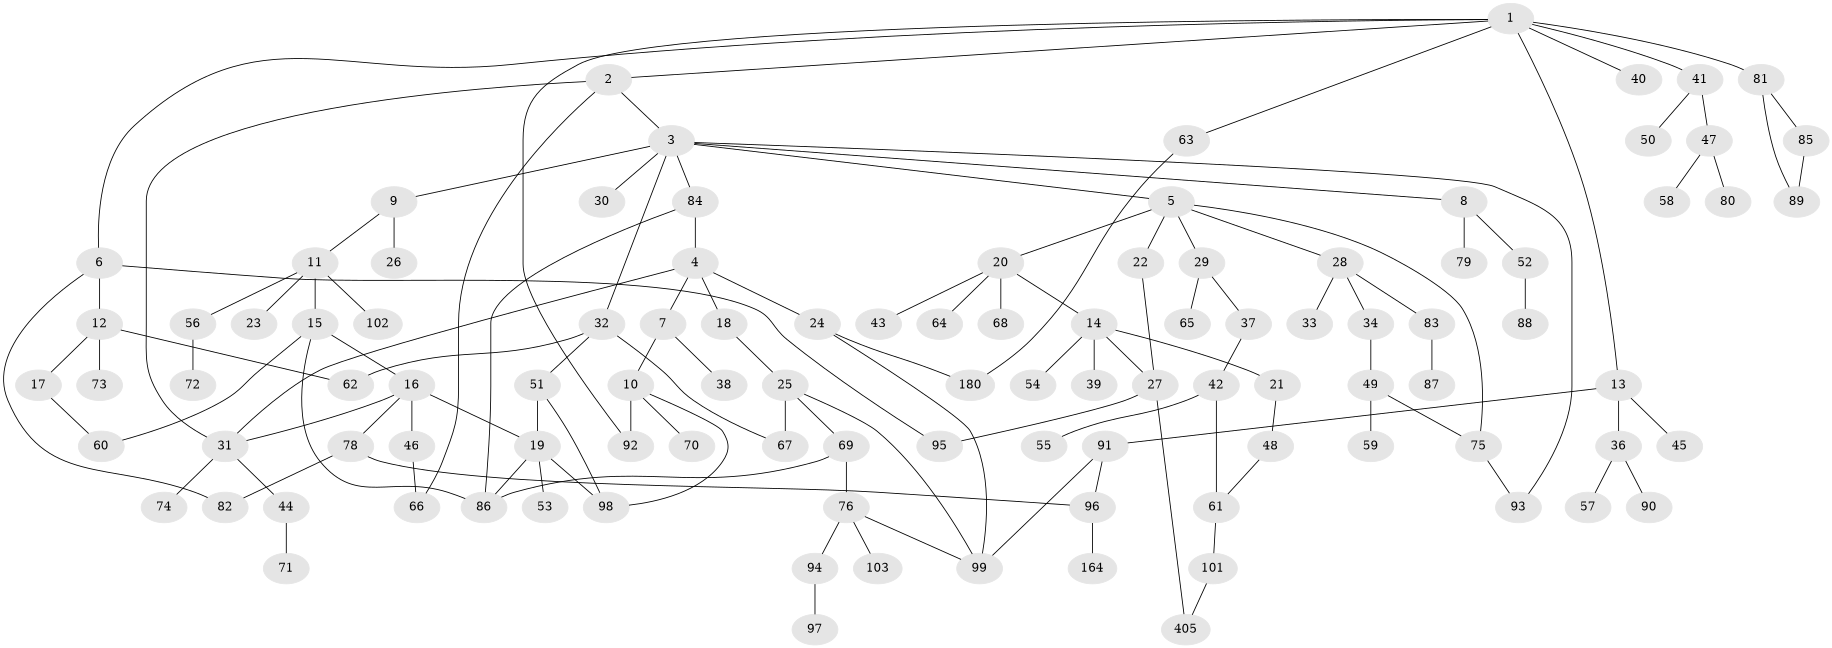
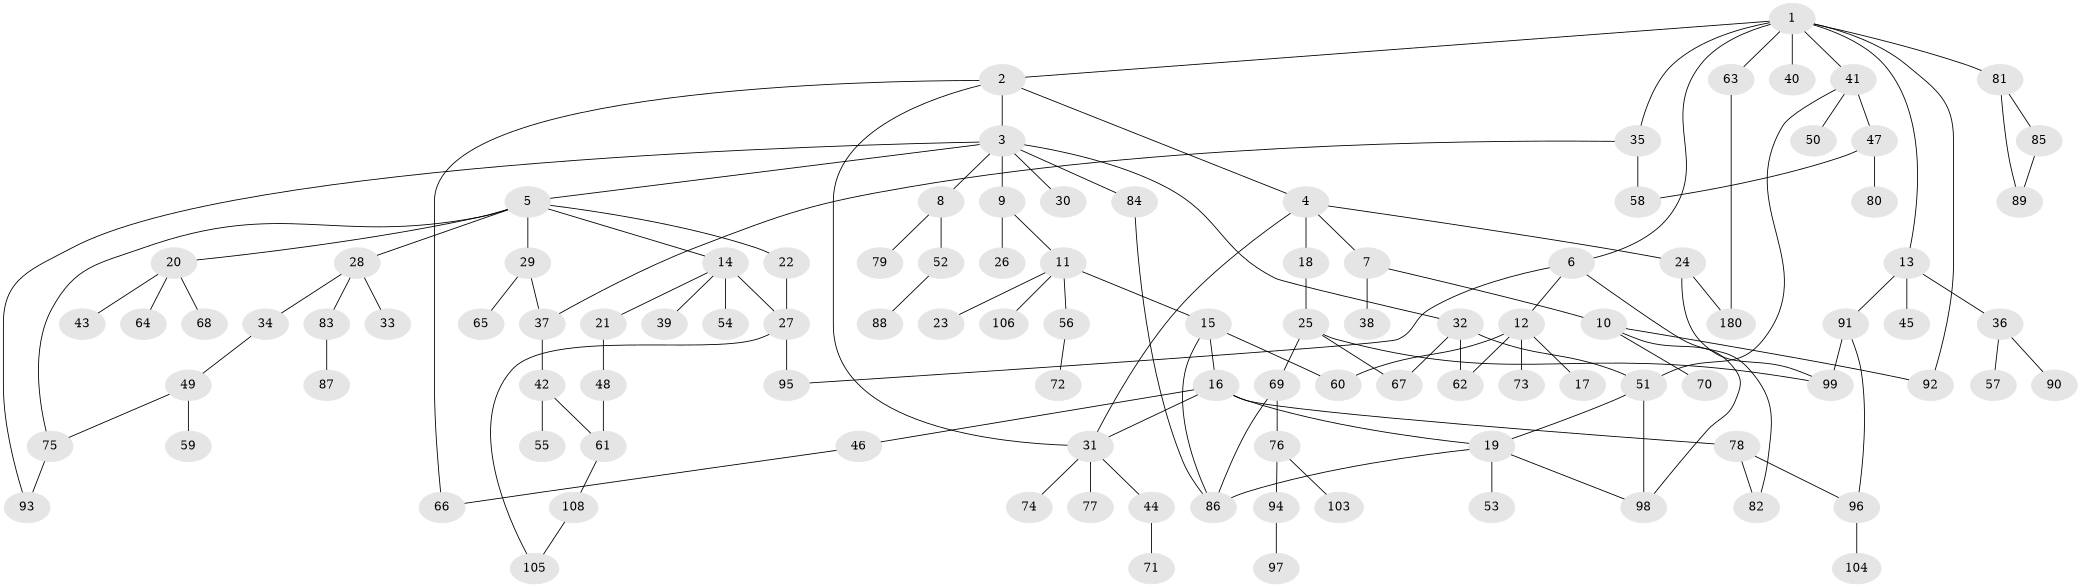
node "35": added
edge "84" -- "4": now "2" -- "4"
edge "41" -- "51": added
edge "20" -- "14": now "5" -- "14"
node "102": label "102" -> "106"
edge "17" -- "60": now "12" -- "60"
node "77": added
edge "76" -- "99": removed
node "164": label "164" -> "104"
node "101": label "101" -> "108"
node "405": label "405" -> "105"
